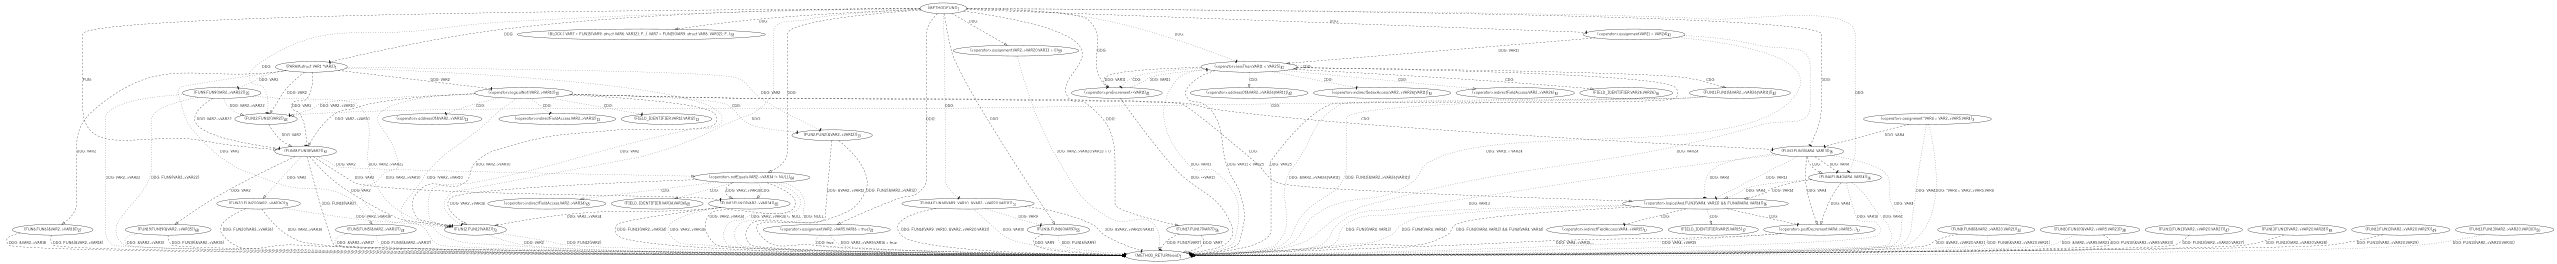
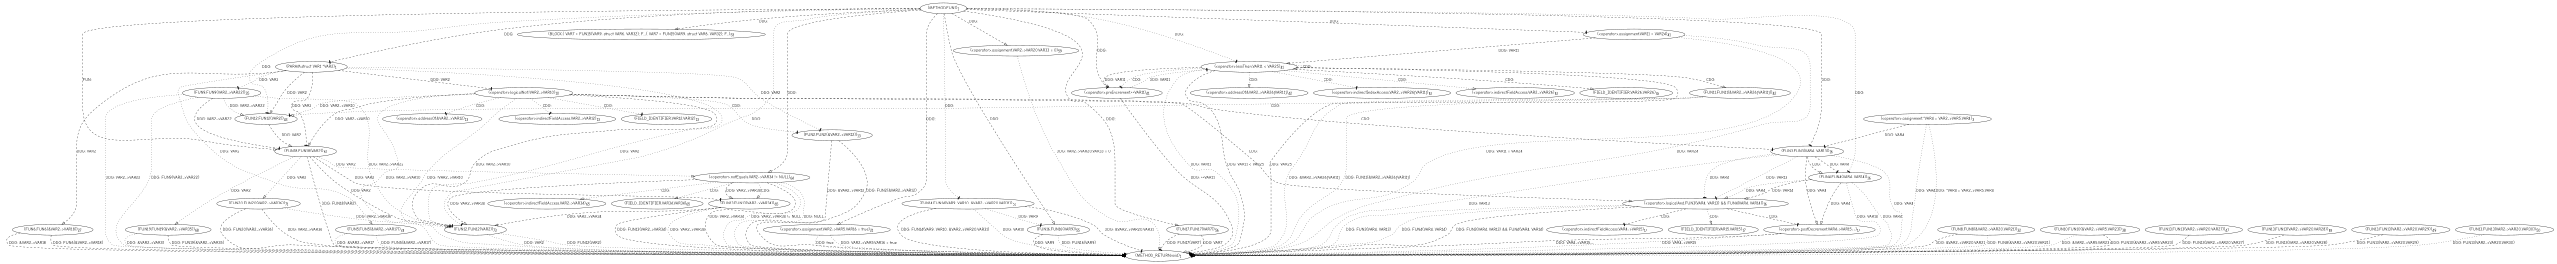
edge "(FUN18,FUN18(VAR2))" -> "(FUN19,FUN19(&VAR2->VAR35))": style dashed -> dotted
